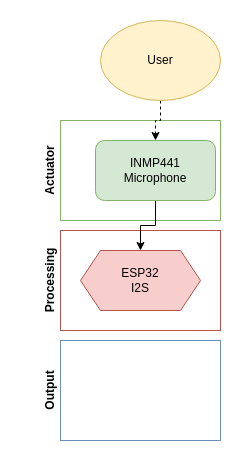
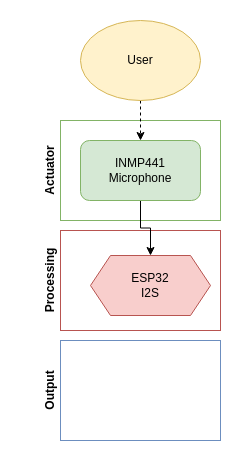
node "User": moved (161, 61) -> (141, 61)
node "INMP441 Microphone": moved (156, 171) -> (141, 171)
node "ESP32 I2S": moved (141, 281) -> (151, 286)
